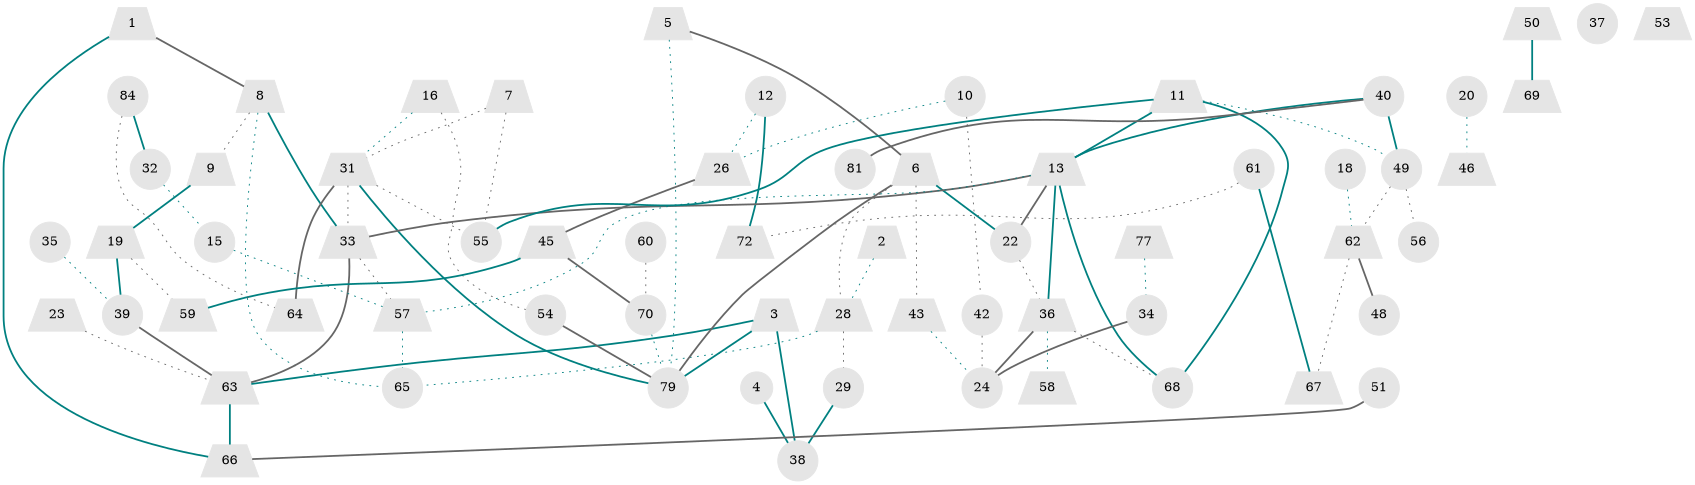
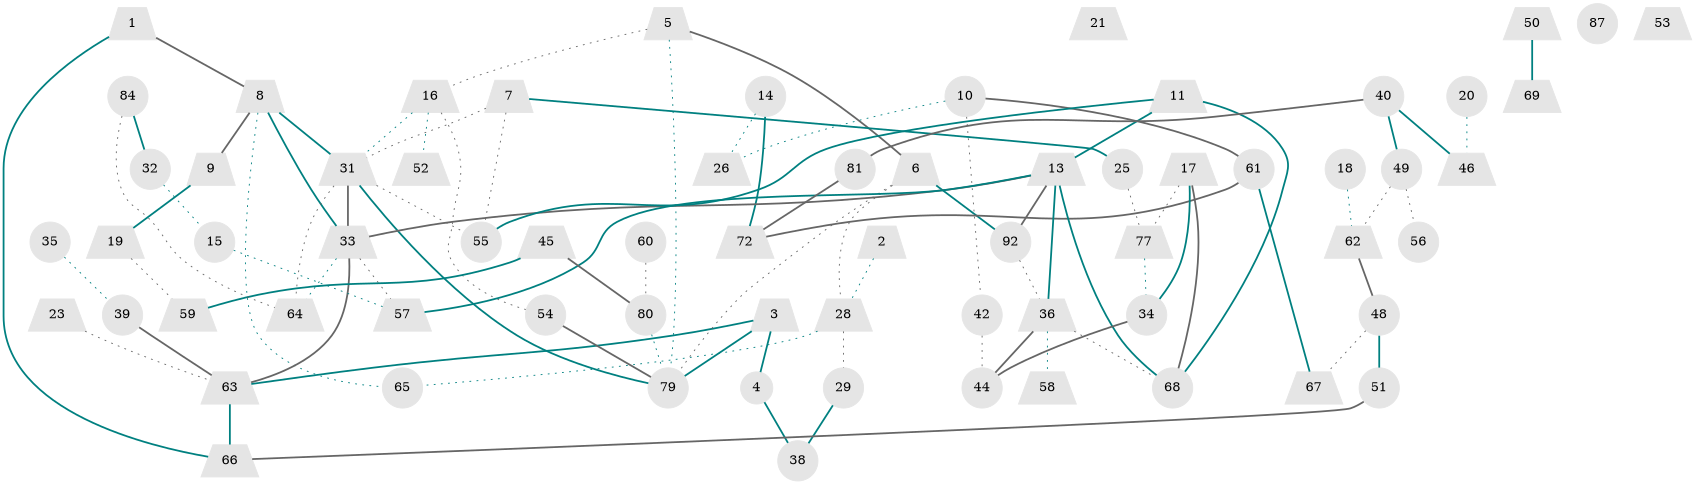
node "21": added
node "37": label "37" -> "87"
edge "5" -- "16": added
node "12": label "12" -> "14"
edge "10" -- "61": added
edge "11" -- "49": removed
edge "40" -- "13": now "40" -- "46"
edge "8" -- "9": style dotted -> bold
edge "8" -- "31": added
node "52": added
node "25": added
node "17": added
edge "13" -- "57": style dotted -> bold
edge "26" -- "45": removed
edge "31" -- "33": style dotted -> bold
edge "81" -- "72": added
edge "61" -- "72": style dotted -> bold
edge "31" -- "64": style bold -> dotted
node "22": label "22" -> "92"
edge "6" -- "79": style bold -> dotted
edge "19" -- "39": removed
edge "33" -- "64": added
node "70": label "70" -> "80"
node "43": removed
edge "62" -- "67": now "48" -- "67"
edge "57" -- "65": removed
edge "48" -- "51": added
edge "3" -- "38": now "3" -- "4"
node "24": label "24" -> "44"
